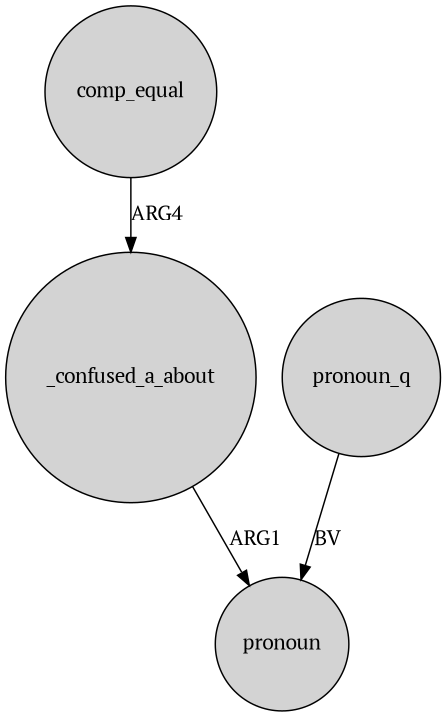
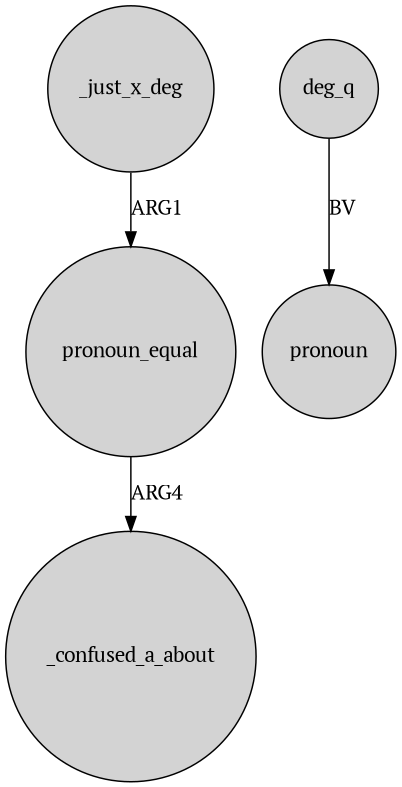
node "_just_x_deg": added
node "comp_equal": label "comp_equal" -> "pronoun_equal"
node "pronoun_q": label "pronoun_q" -> "deg_q"
edge "_confused_a_about" -> "pronoun": removed, label "ARG1"
